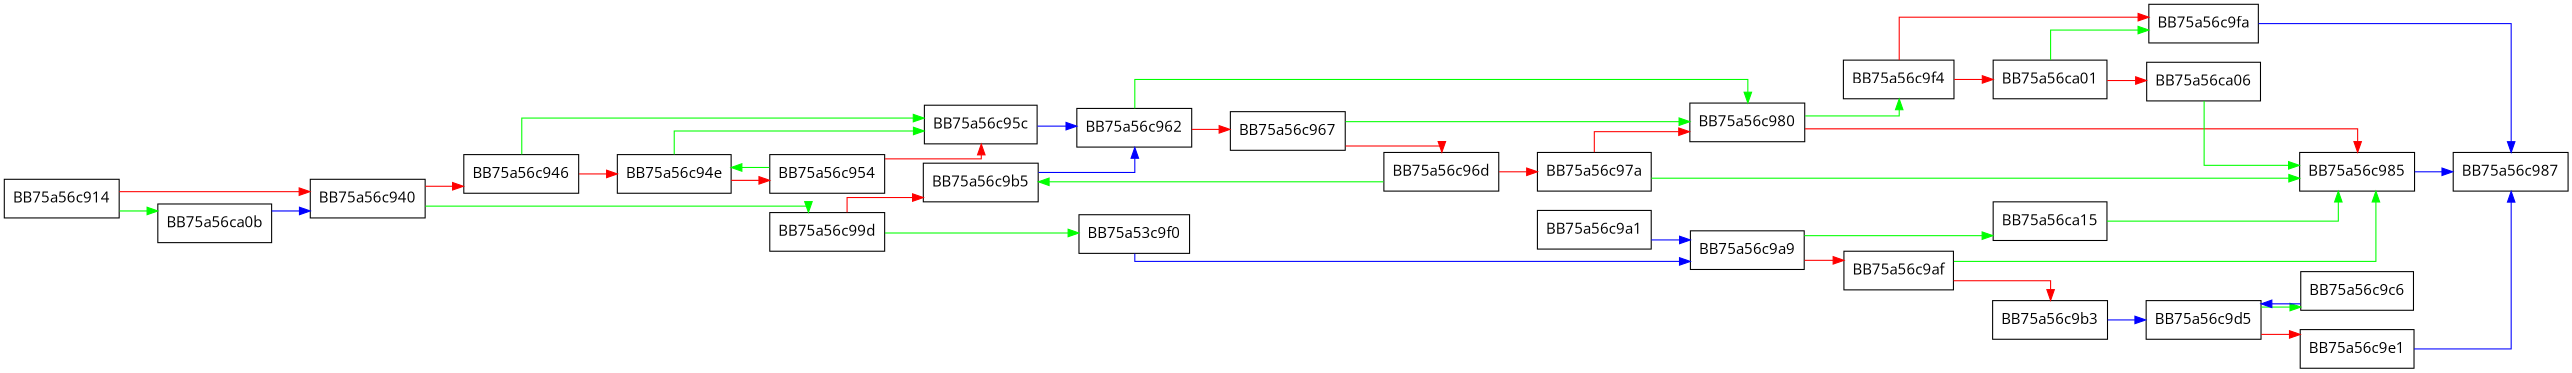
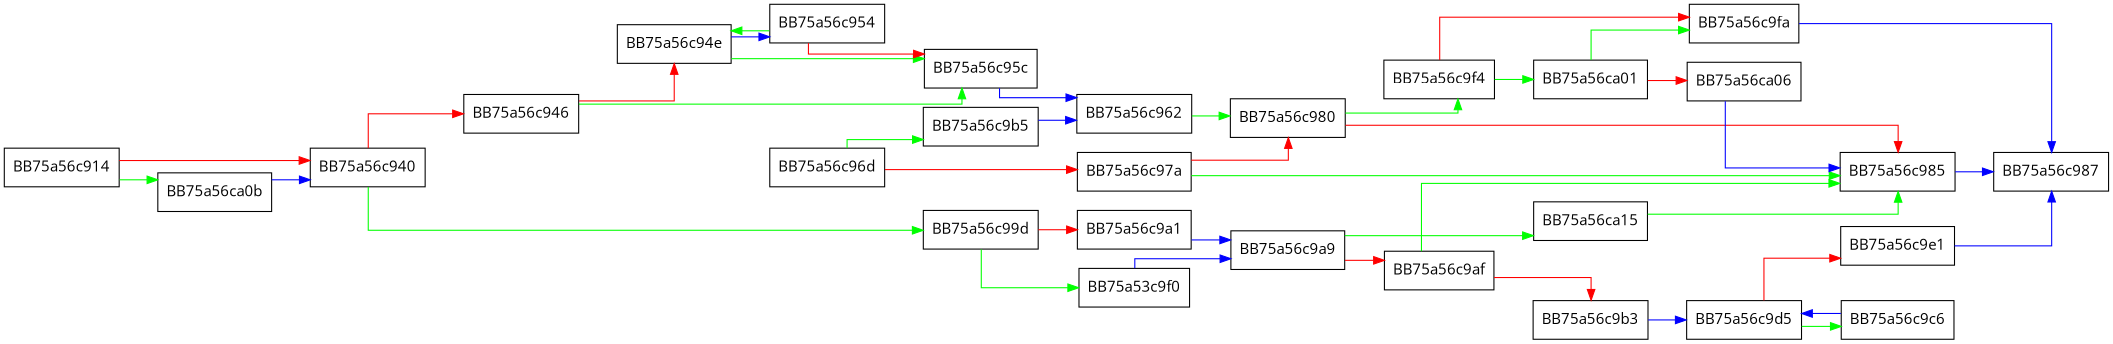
edge "BB75a56c9f4" -> "BB75a56ca01": color red -> green
node "BB75a56c967": removed
edge "BB75a56ca06" -> "BB75a56c985": color green -> blue
edge "BB75a56c94e" -> "BB75a56c954": color red -> blue
edge "BB75a56c99d" -> "BB75a56c9b5": now "BB75a56c99d" -> "BB75a56c9a1"
